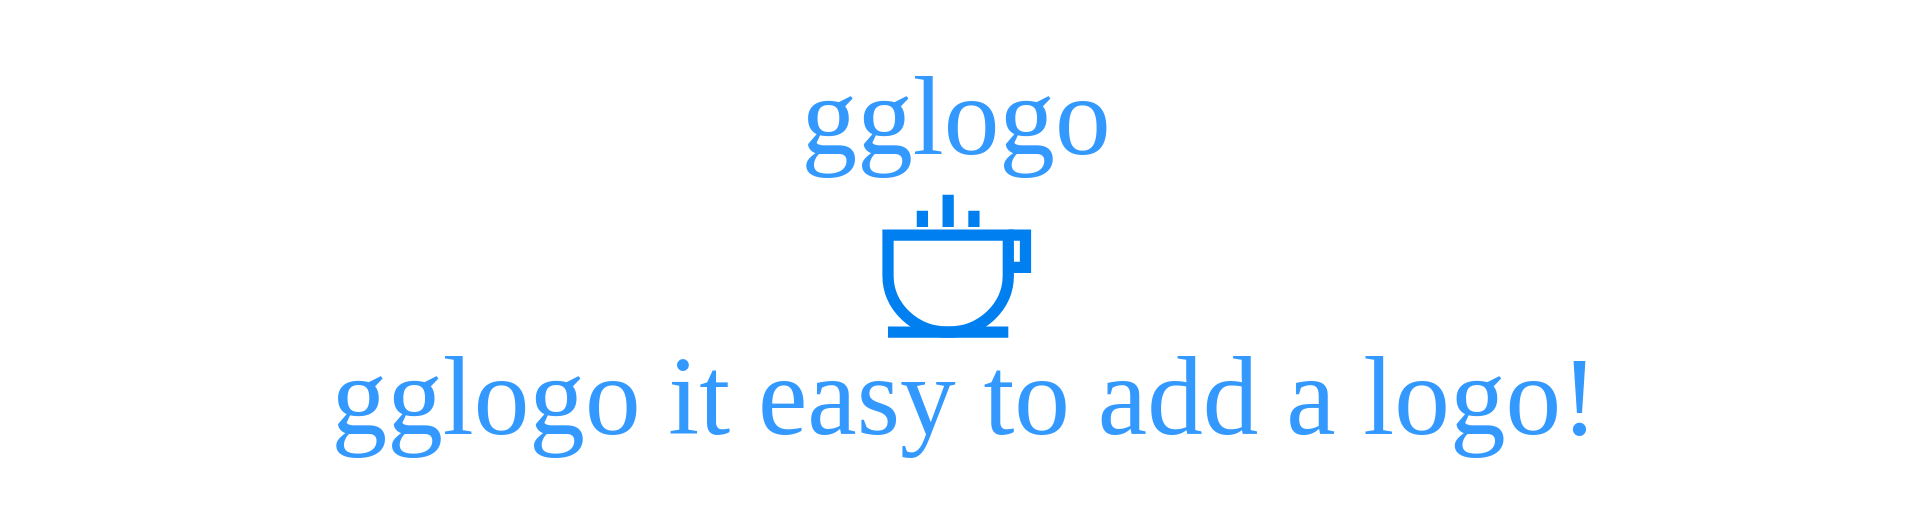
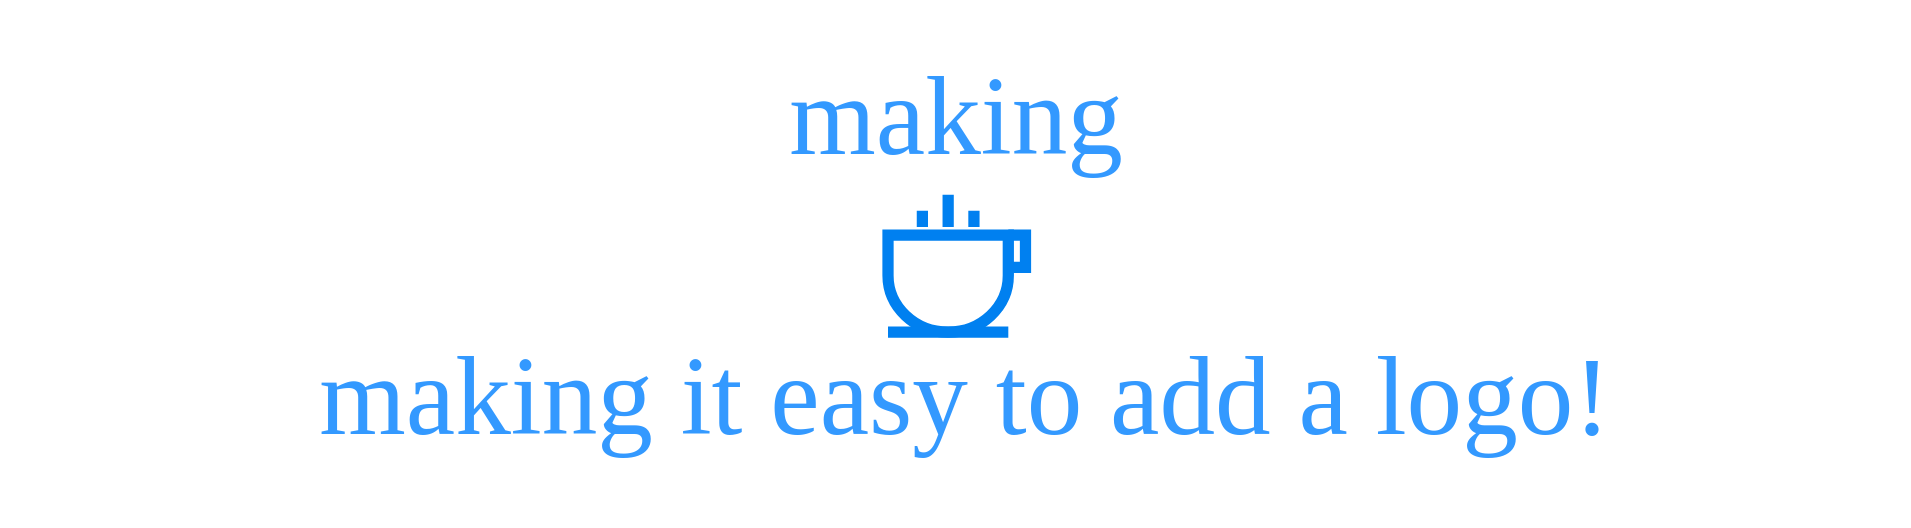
node "gglogo": label "gglogo" -> "making"
node "gglogo it easy to add a logo!": label "gglogo it easy to add a logo!" -> "making it easy to add a logo!"
